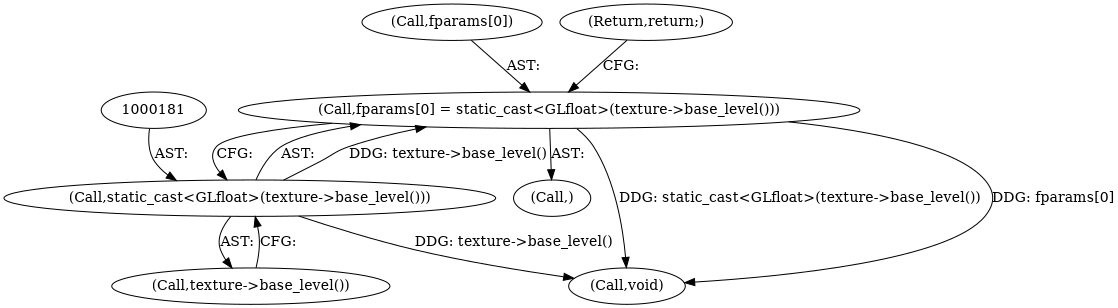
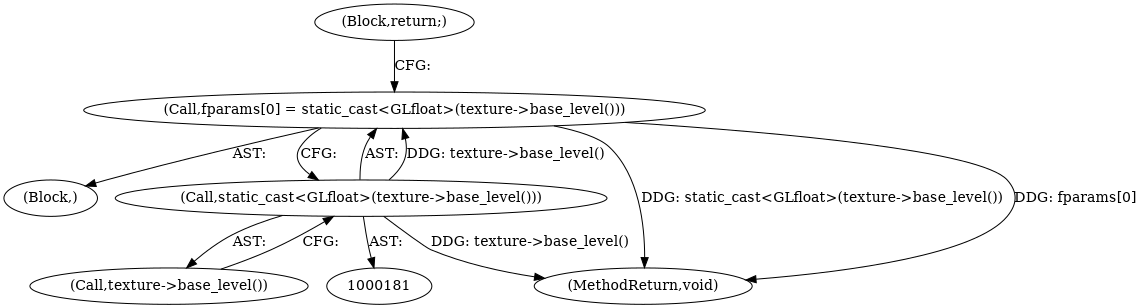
node "(Call,fparams[0])": removed
node "(Return,return;)": label "(Return,return;)" -> "(Block,return;)"
edge "1000181" -> "(Call,static_cast<GLfloat>(texture->base_level()))": reversed
node "(Call,)": label "(Call,)" -> "(Block,)"
node "(Call,void)": label "(Call,void)" -> "(MethodReturn,void)"
